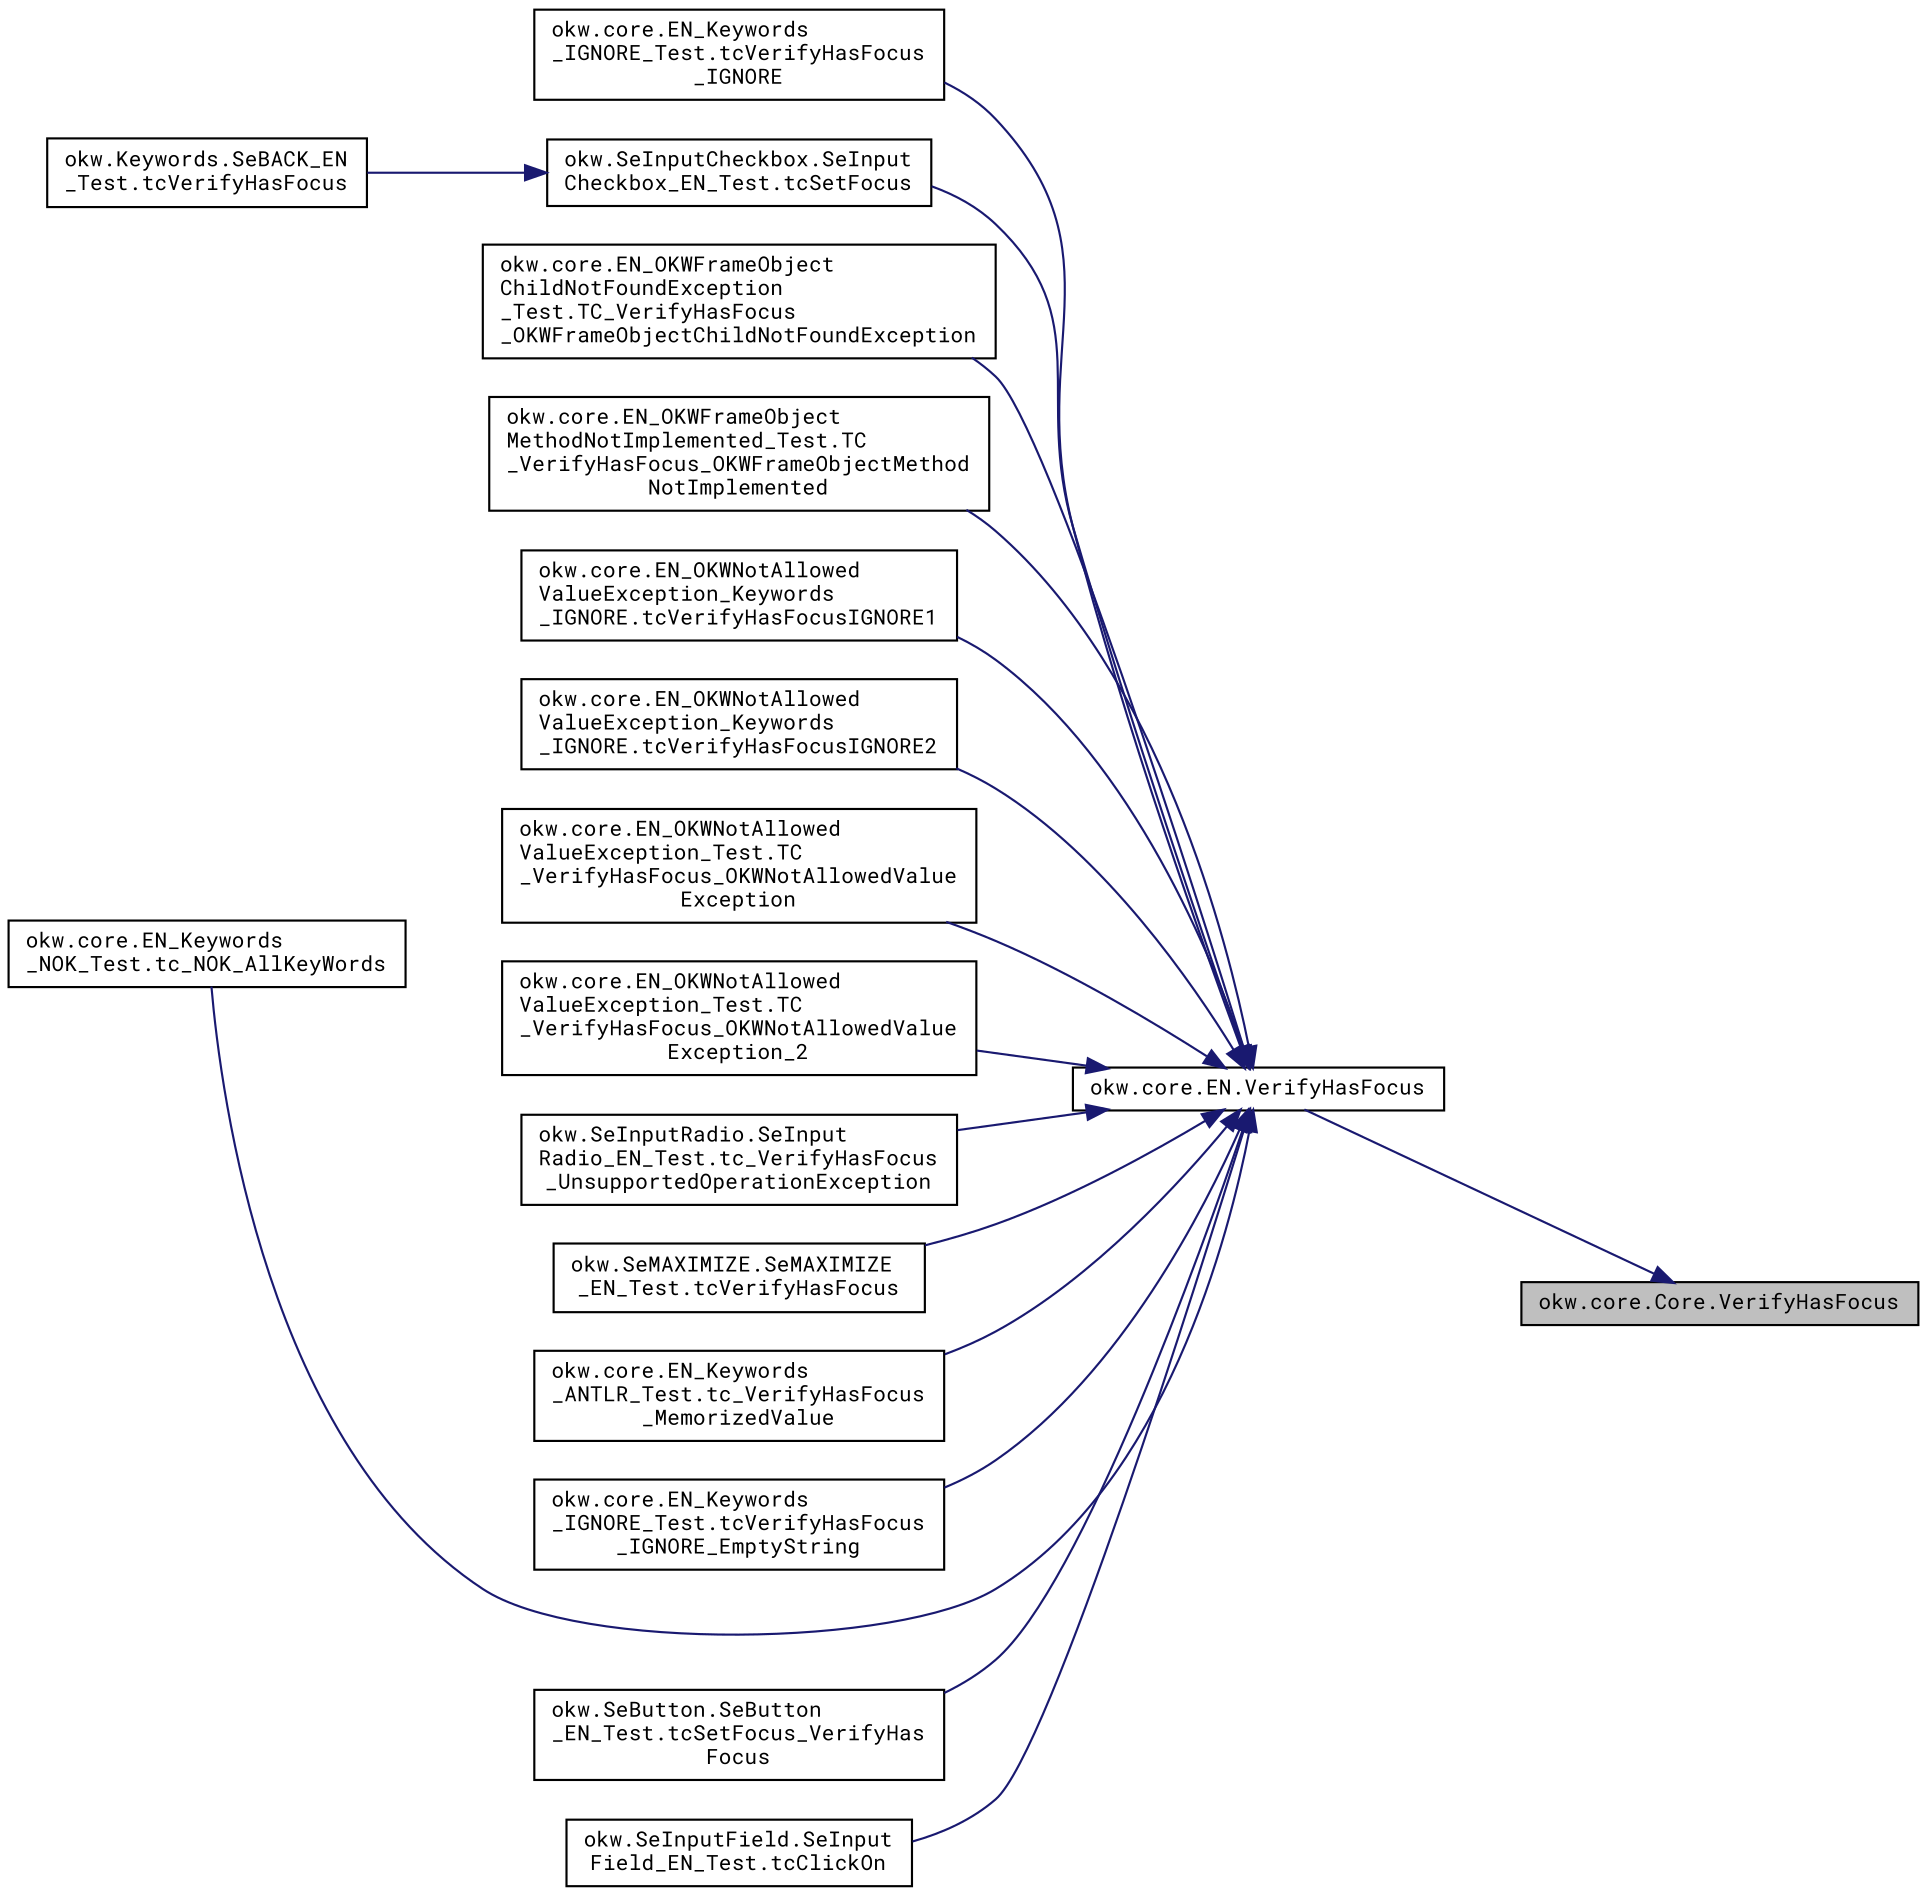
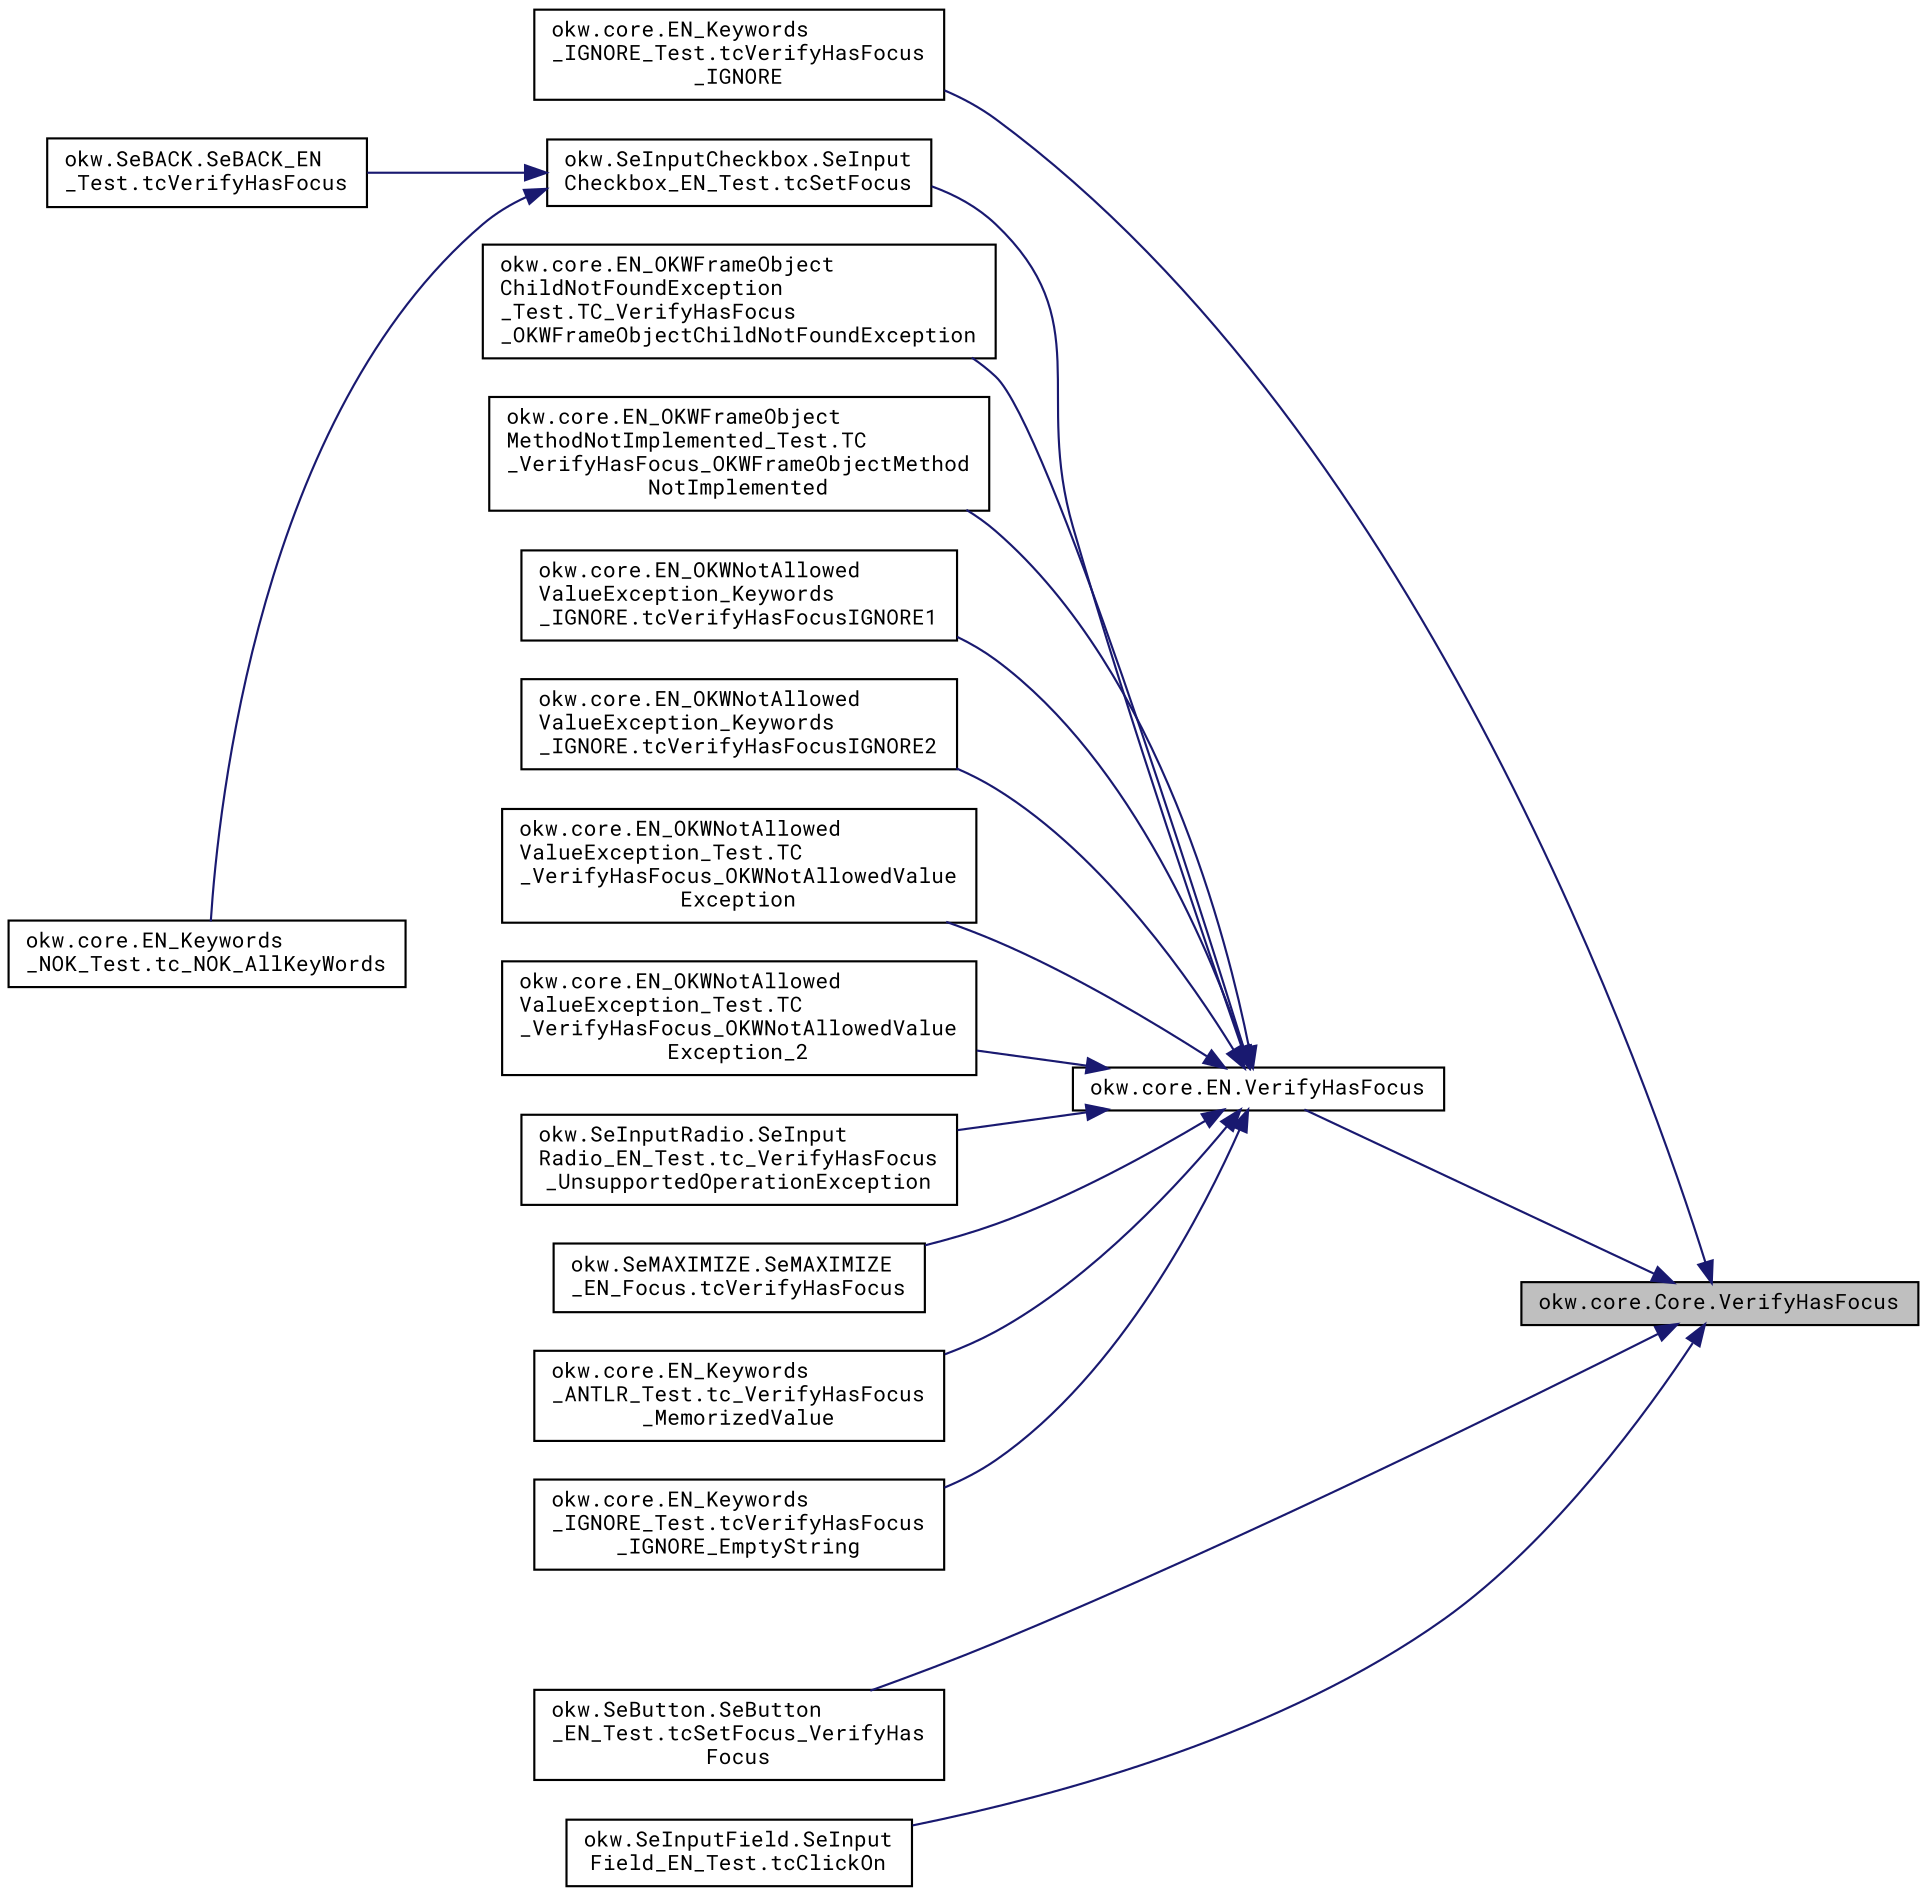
node "okw.Keywords.SeBACK_EN _Test.tcVerifyHasFocus": label "okw.Keywords.SeBACK_EN _Test.tcVerifyHasFocus" -> "okw.SeBACK.SeBACK_EN _Test.tcVerifyHasFocus"
edge "okw.core.EN_Keywords _IGNORE_Test.tcVerifyHasFocus _IGNORE" -> "okw.core.EN.VerifyHasFocus": now "okw.core.EN_Keywords _IGNORE_Test.tcVerifyHasFocus _IGNORE" -> "okw.core.Core.VerifyHasFocus"
node "okw.SeMAXIMIZE.SeMAXIMIZE _EN_Test.tcVerifyHasFocus": label "okw.SeMAXIMIZE.SeMAXIMIZE _EN_Test.tcVerifyHasFocus" -> "okw.SeMAXIMIZE.SeMAXIMIZE _EN_Focus.tcVerifyHasFocus"
edge "okw.SeButton.SeButton _EN_Test.tcSetFocus_VerifyHas Focus" -> "okw.core.EN.VerifyHasFocus": now "okw.SeButton.SeButton _EN_Test.tcSetFocus_VerifyHas Focus" -> "okw.core.Core.VerifyHasFocus"
edge "okw.SeInputField.SeInput Field_EN_Test.tcClickOn" -> "okw.core.EN.VerifyHasFocus": now "okw.SeInputField.SeInput Field_EN_Test.tcClickOn" -> "okw.core.Core.VerifyHasFocus"
edge "okw.core.EN_Keywords _NOK_Test.tc_NOK_AllKeyWords" -> "okw.core.EN.VerifyHasFocus": now "okw.core.EN_Keywords _NOK_Test.tc_NOK_AllKeyWords" -> "okw.SeInputCheckbox.SeInput Checkbox_EN_Test.tcSetFocus"
